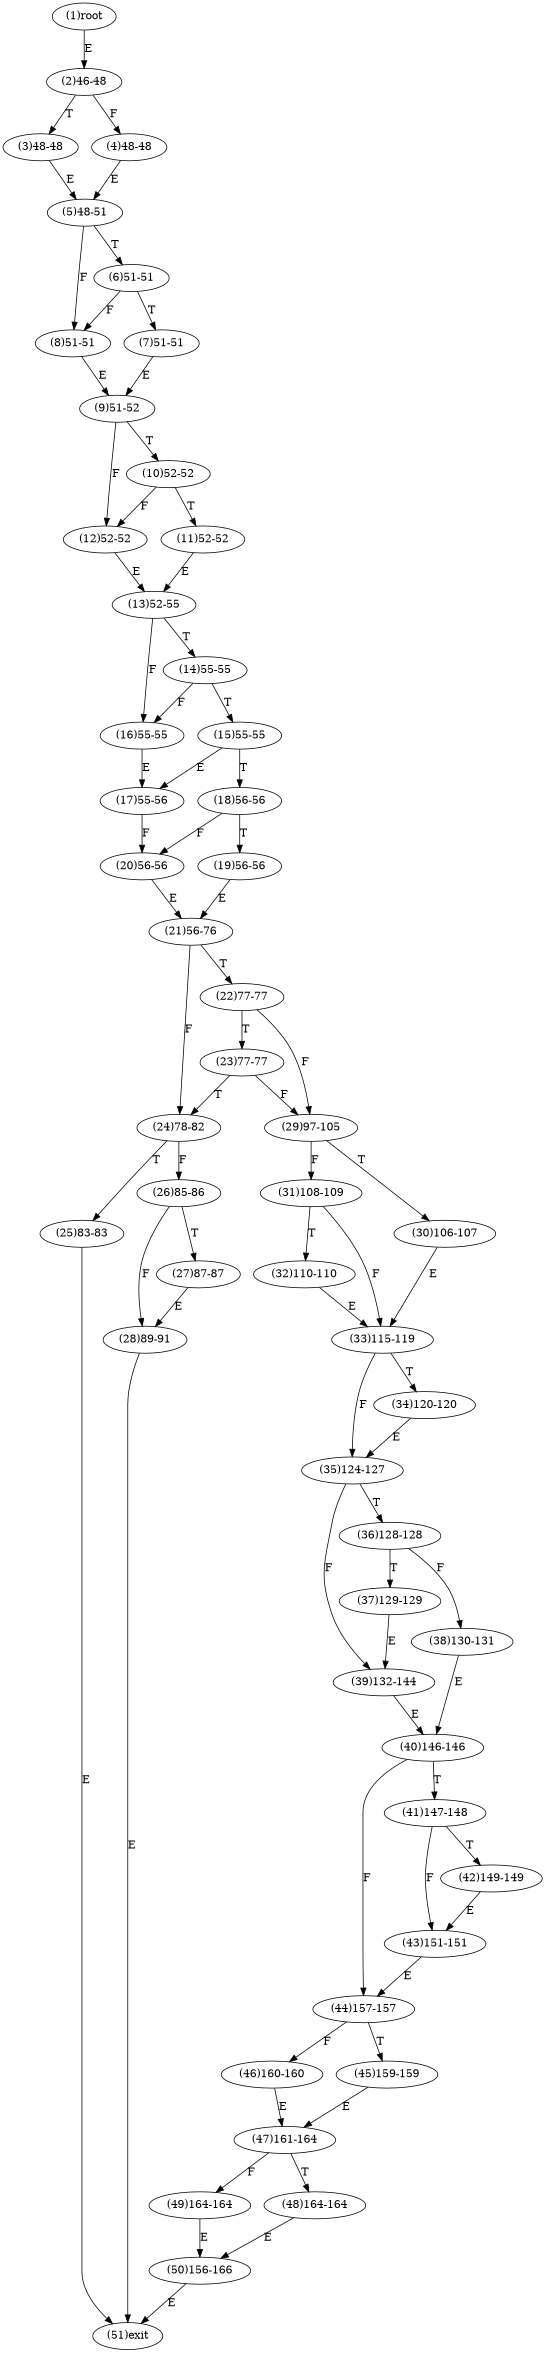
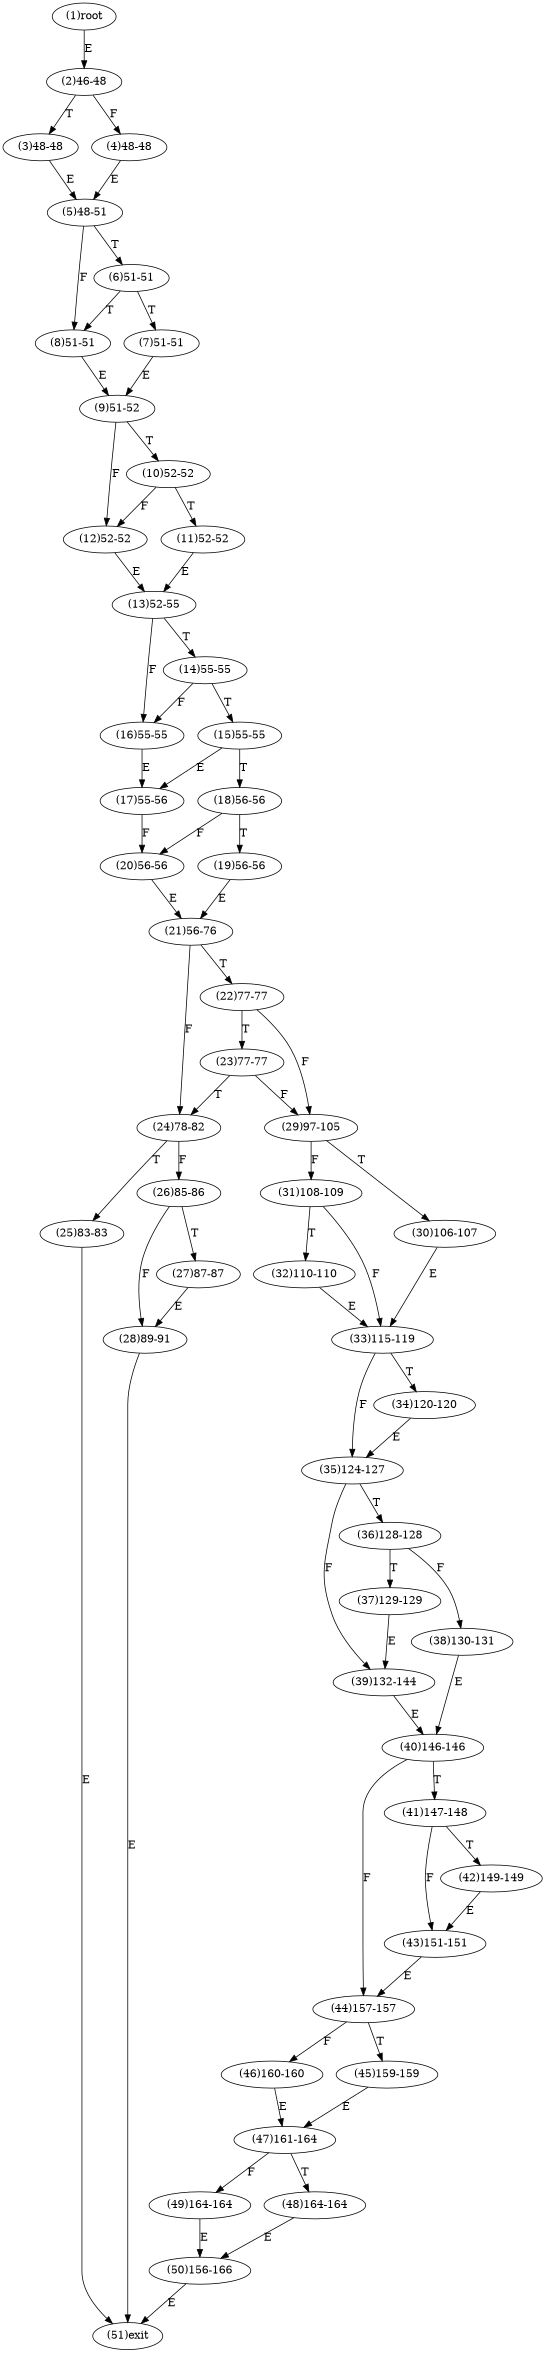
edge "(6)51-51" -> "(8)51-51": label "F" -> "T"
